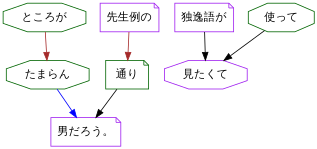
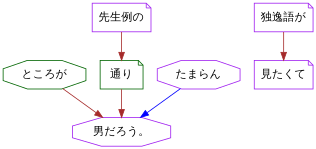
node "使って": removed
edge "ところが" -> "たまらん": now "ところが" -> "男だろう。"
edge "独逸語が" -> "見たくて": color black -> brown
node "たまらん": color darkgreen -> purple
node "見たくて": shape octagon -> note
edge "通り" -> "男だろう。": color black -> brown
node "男だろう。": shape note -> octagon
